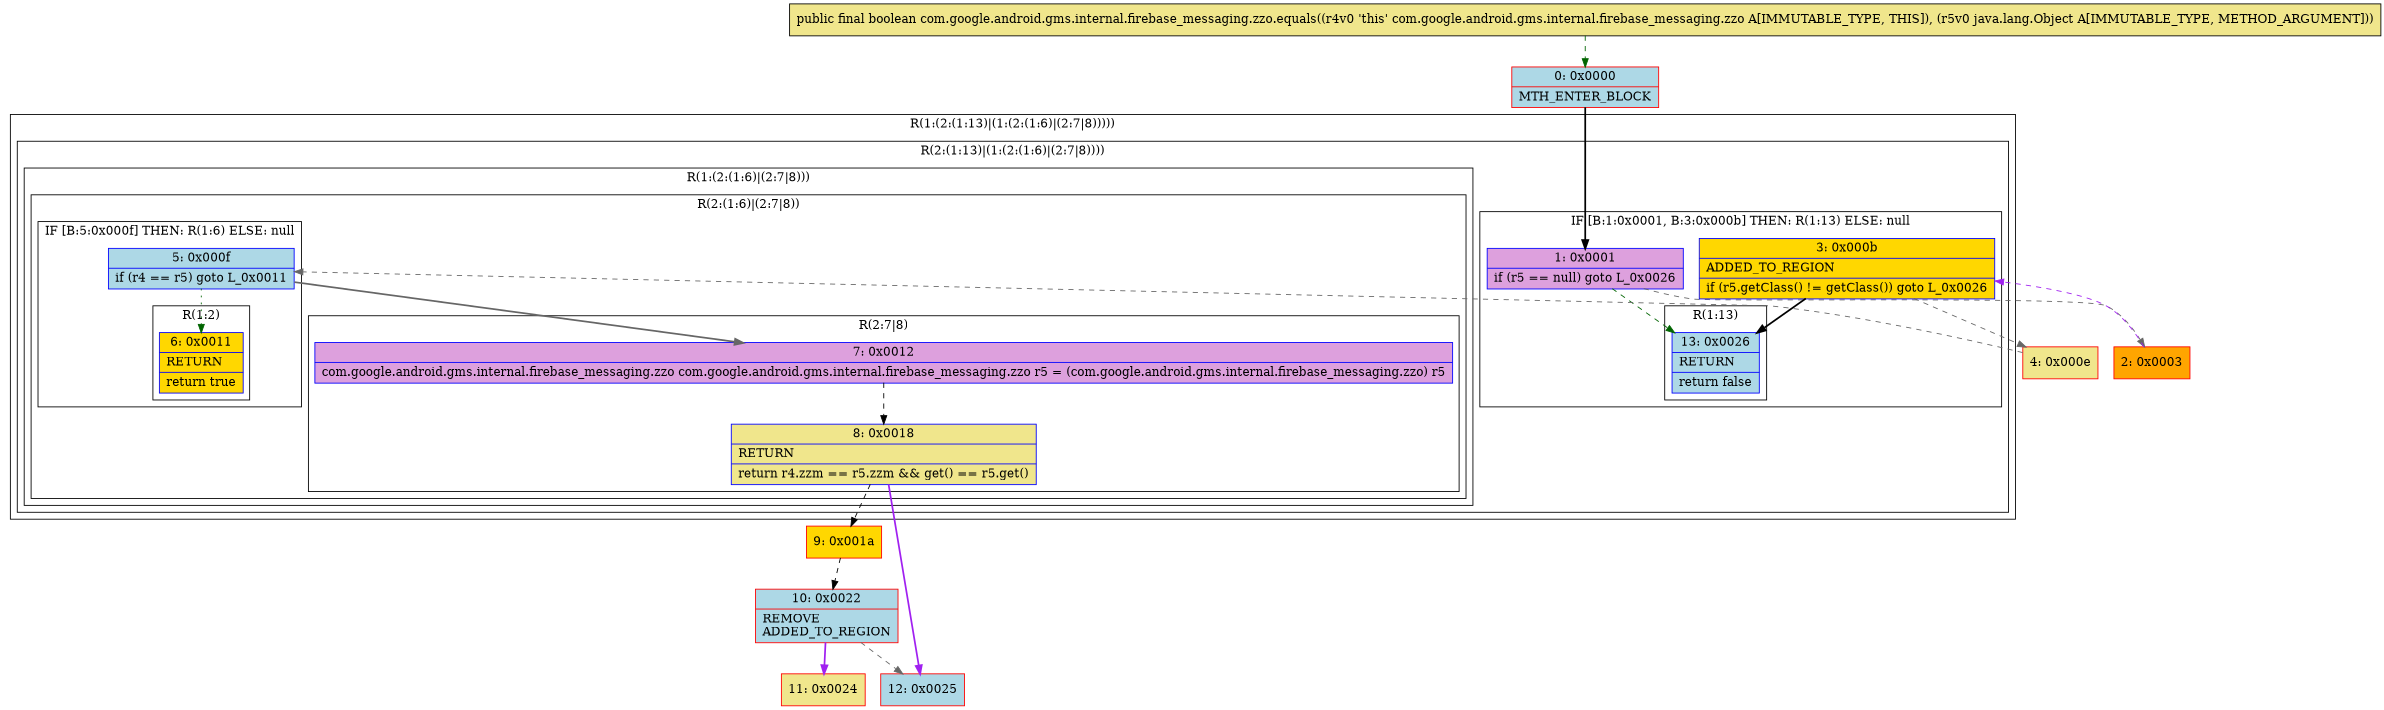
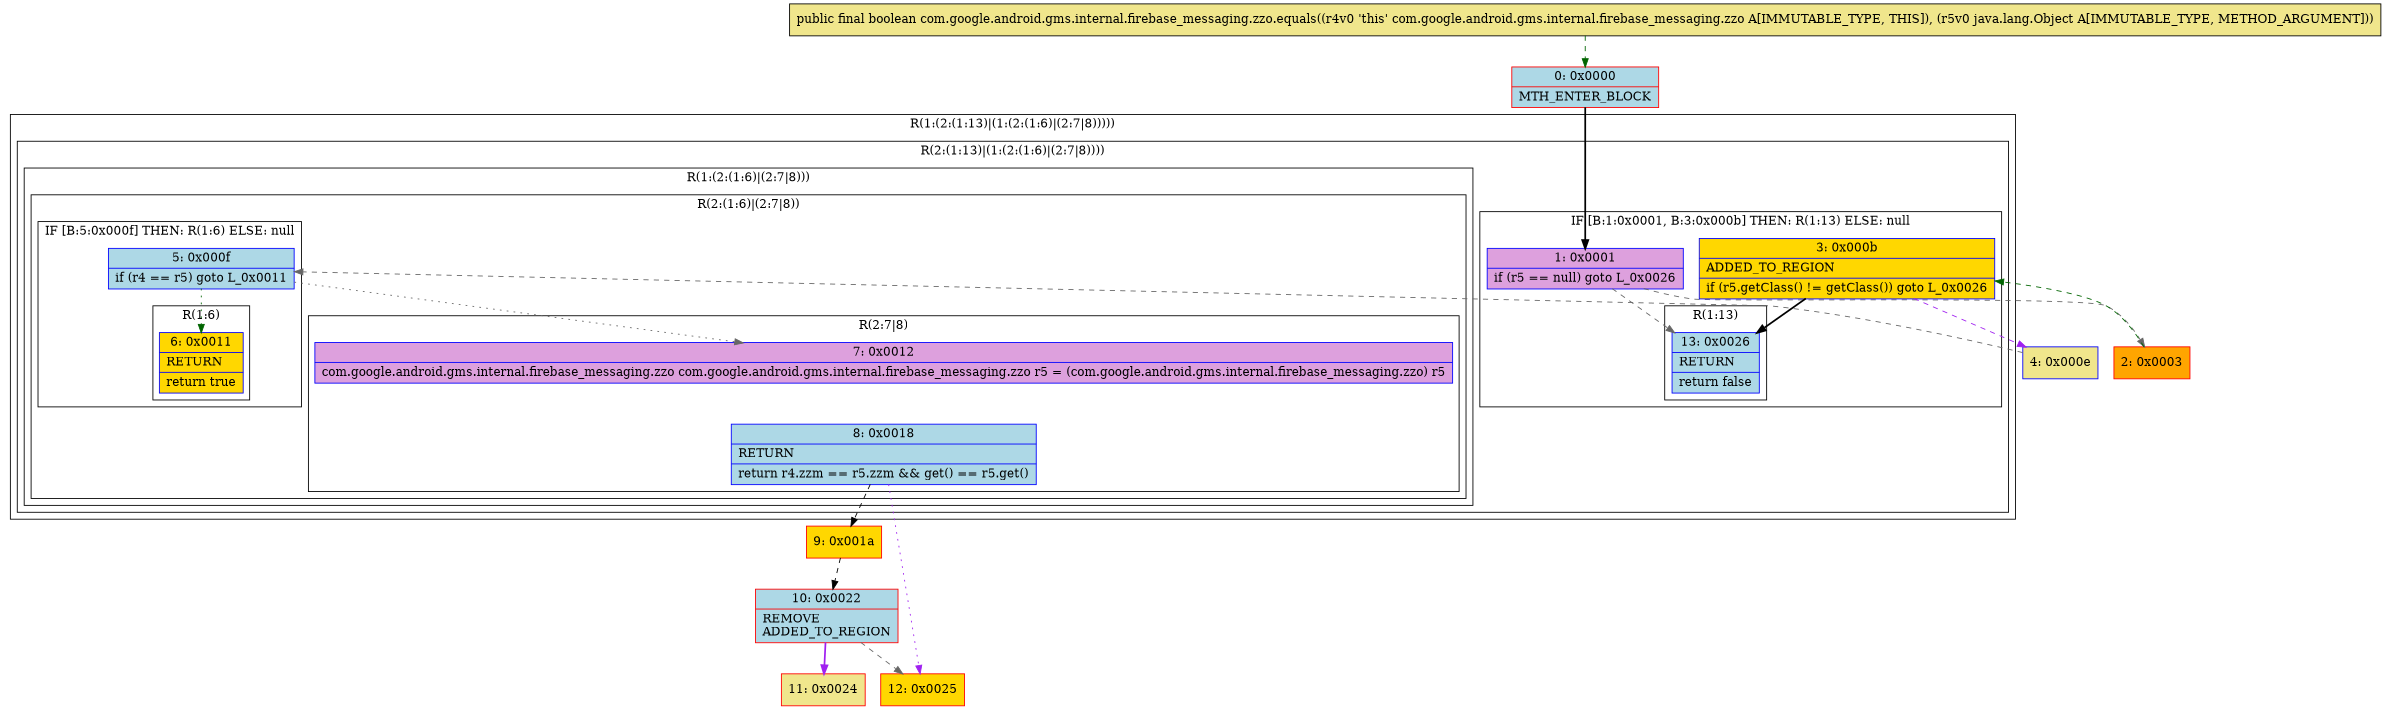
edge "2: 0x0003" -> "3: 0x000b": color purple -> darkgreen
edge "1: 0x0001" -> "13: 0x0026": color darkgreen -> gray40
edge "5: 0x000f" -> "7: 0x0012": style bold -> dotted
cluster "R(1:2)": label "R(1:2)" -> "R(1:6)"
edge "3: 0x000b" -> "4: 0x000e": color gray40 -> purple
node "4: 0x000e": color red -> blue
edge "7: 0x0012" -> "8: 0x0018": removed
node "8: 0x0018": fillcolor khaki -> lightblue
edge "8: 0x0018" -> "12: 0x0025": style bold -> dotted
node "12: 0x0025": fillcolor lightblue -> gold
